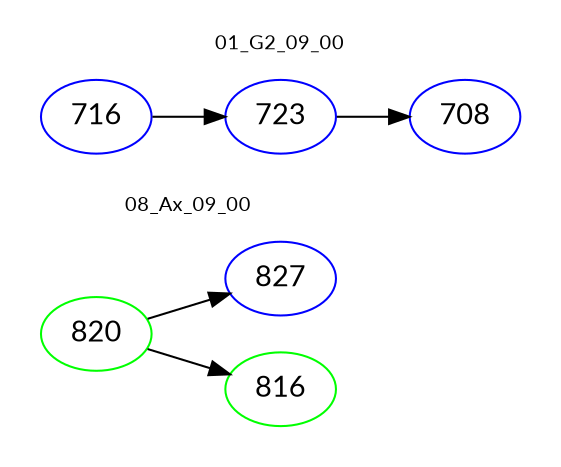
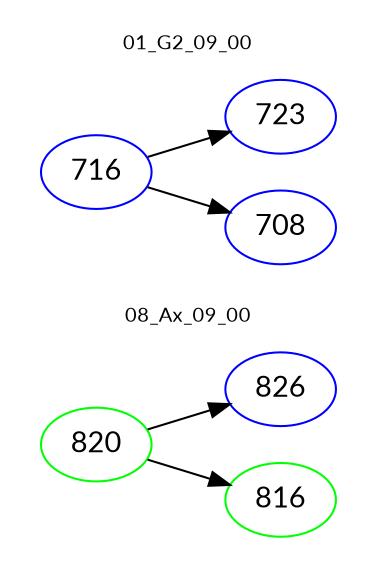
edge "723" -> "708": now "716" -> "708"
node "827": label "827" -> "826"
